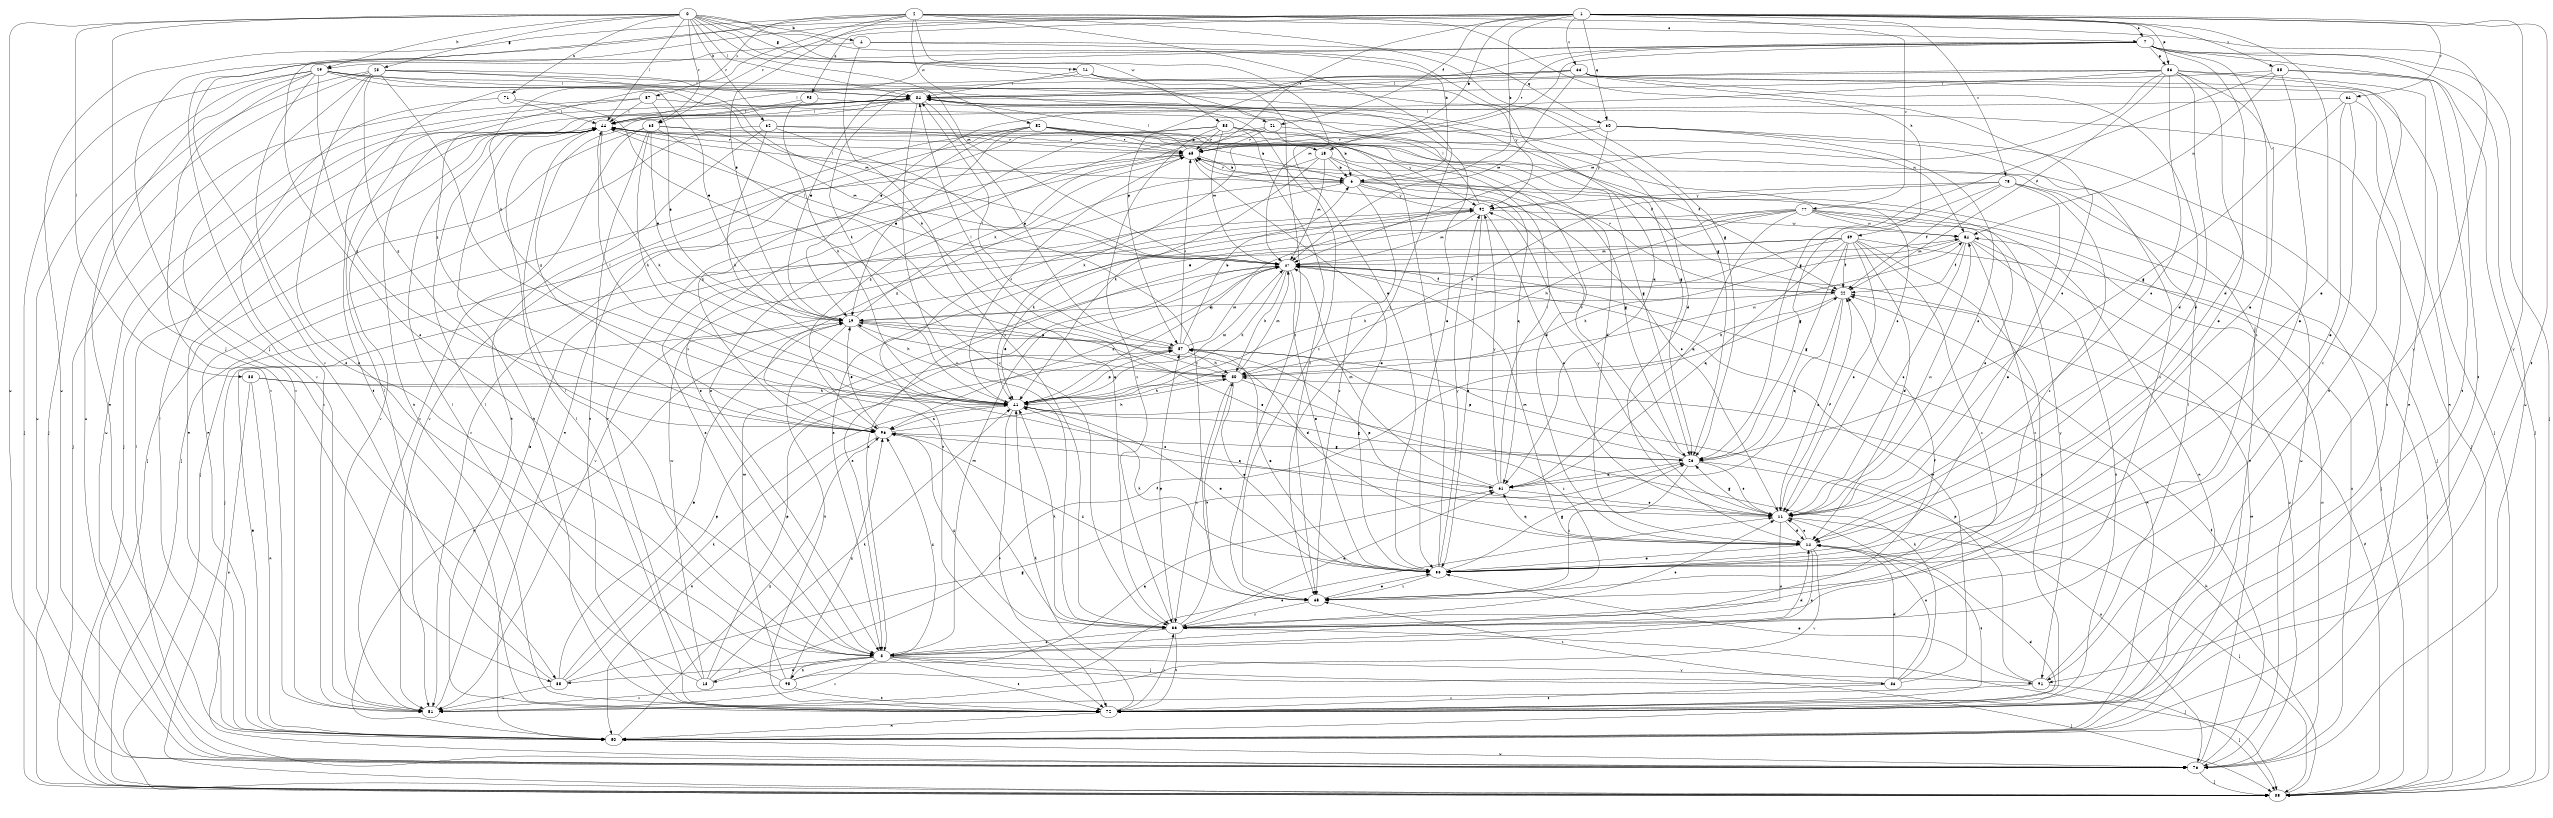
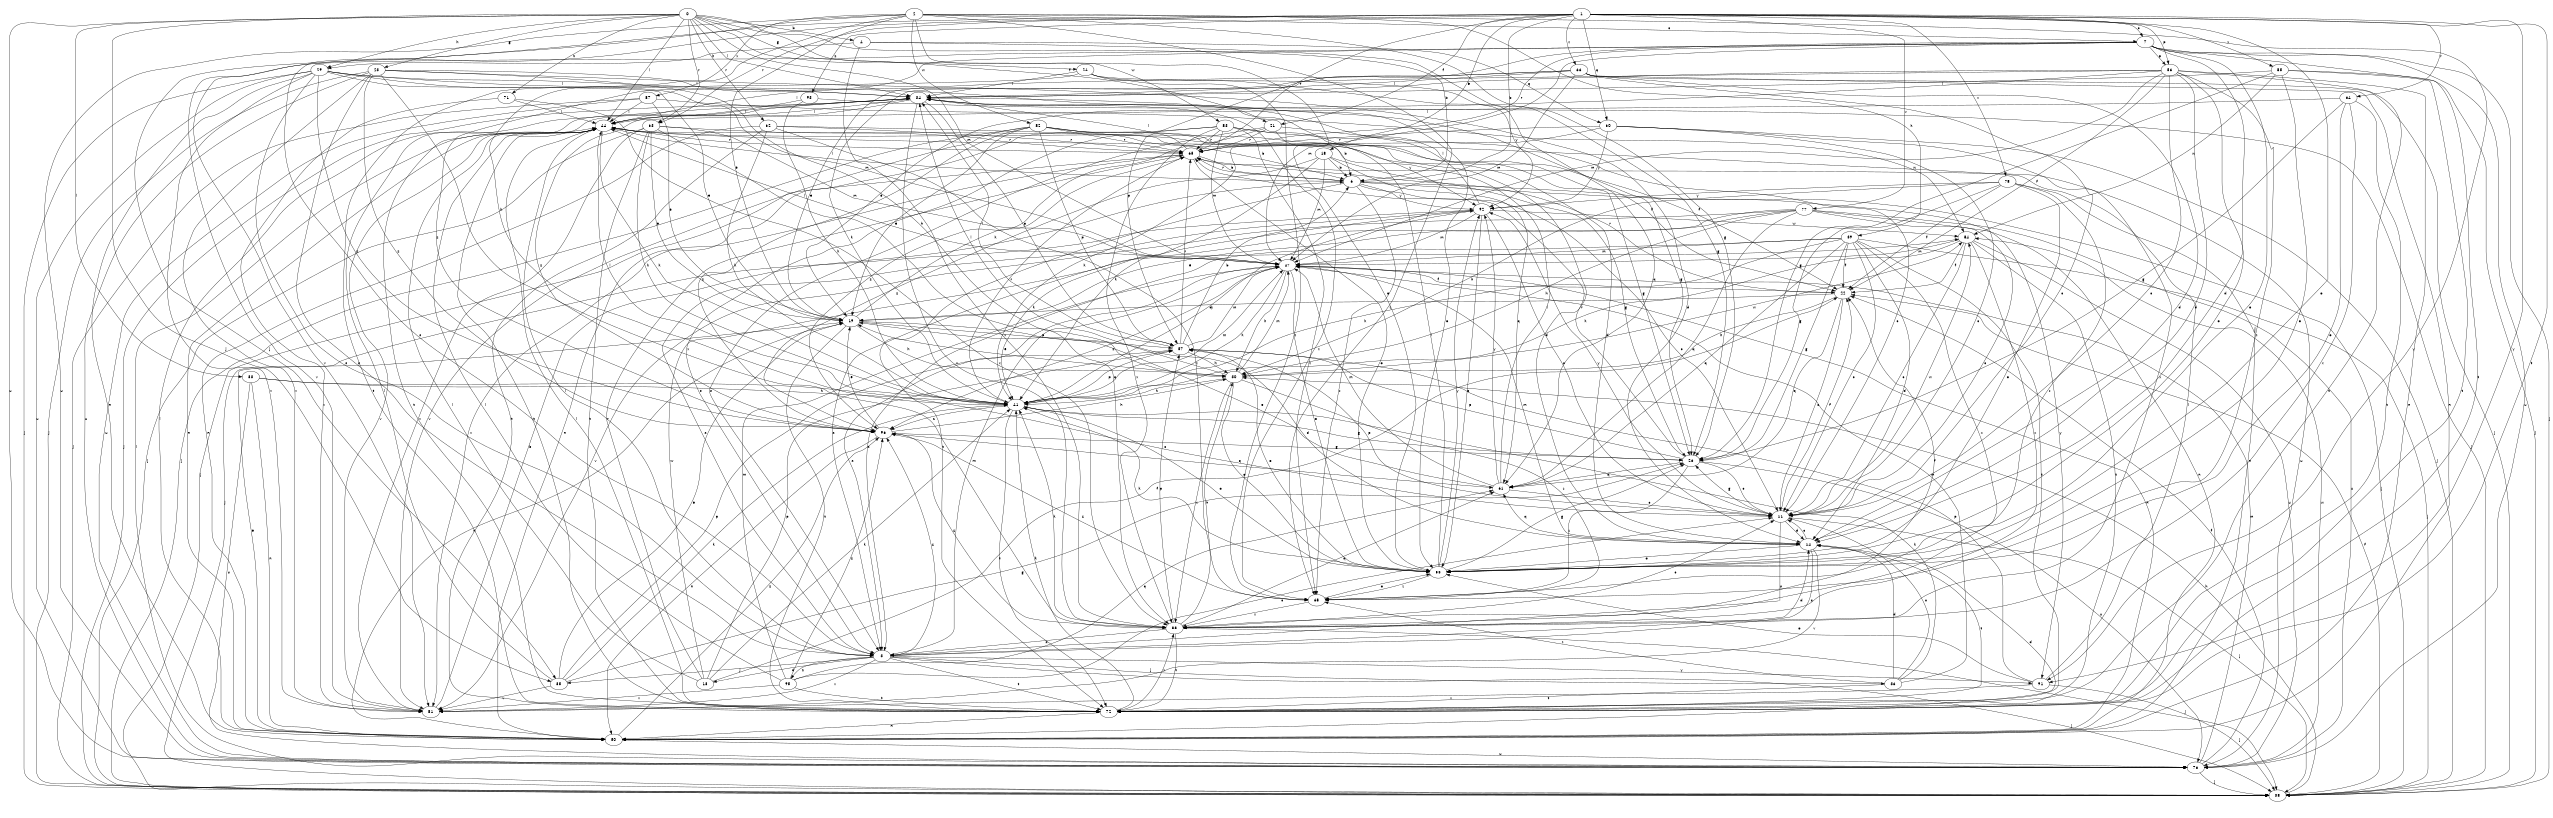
edge "82" -> "18": now "82" -> "57"
edge "77" -> "84": removed, label "w"
